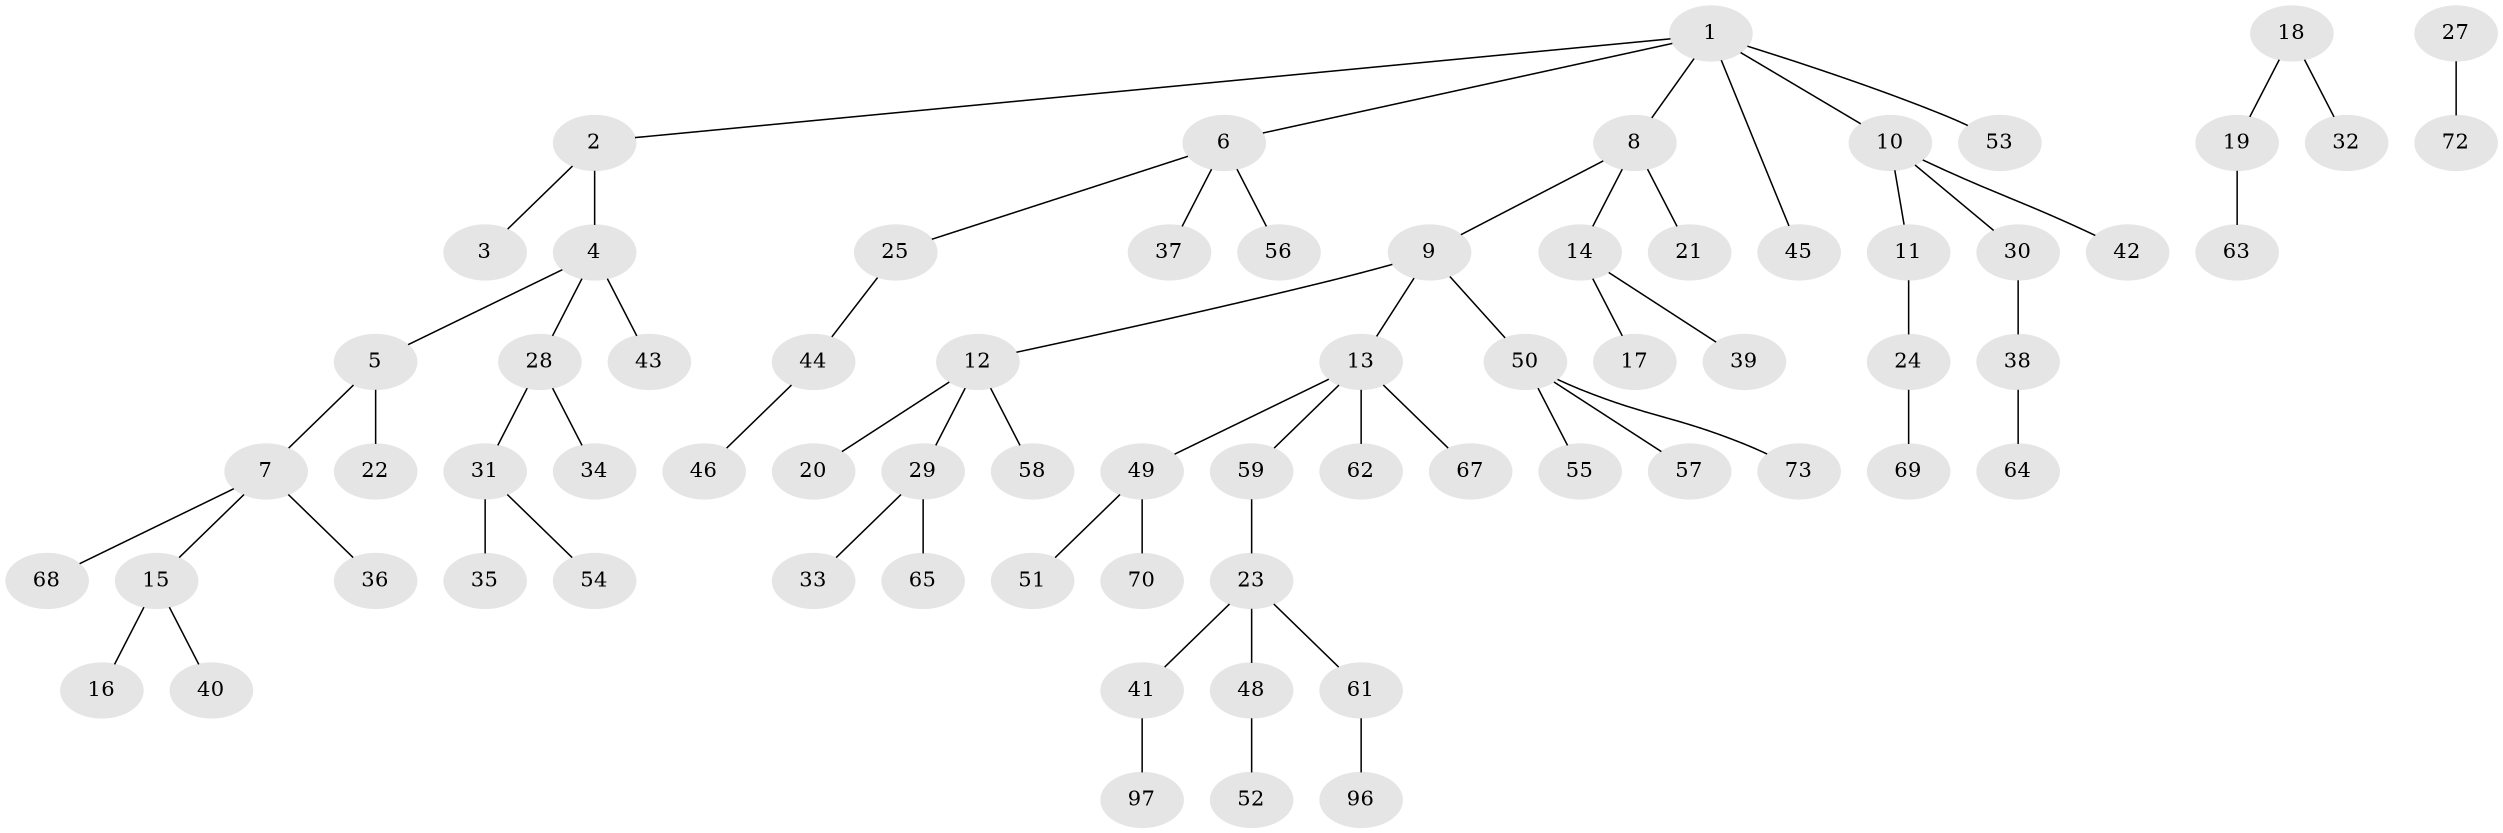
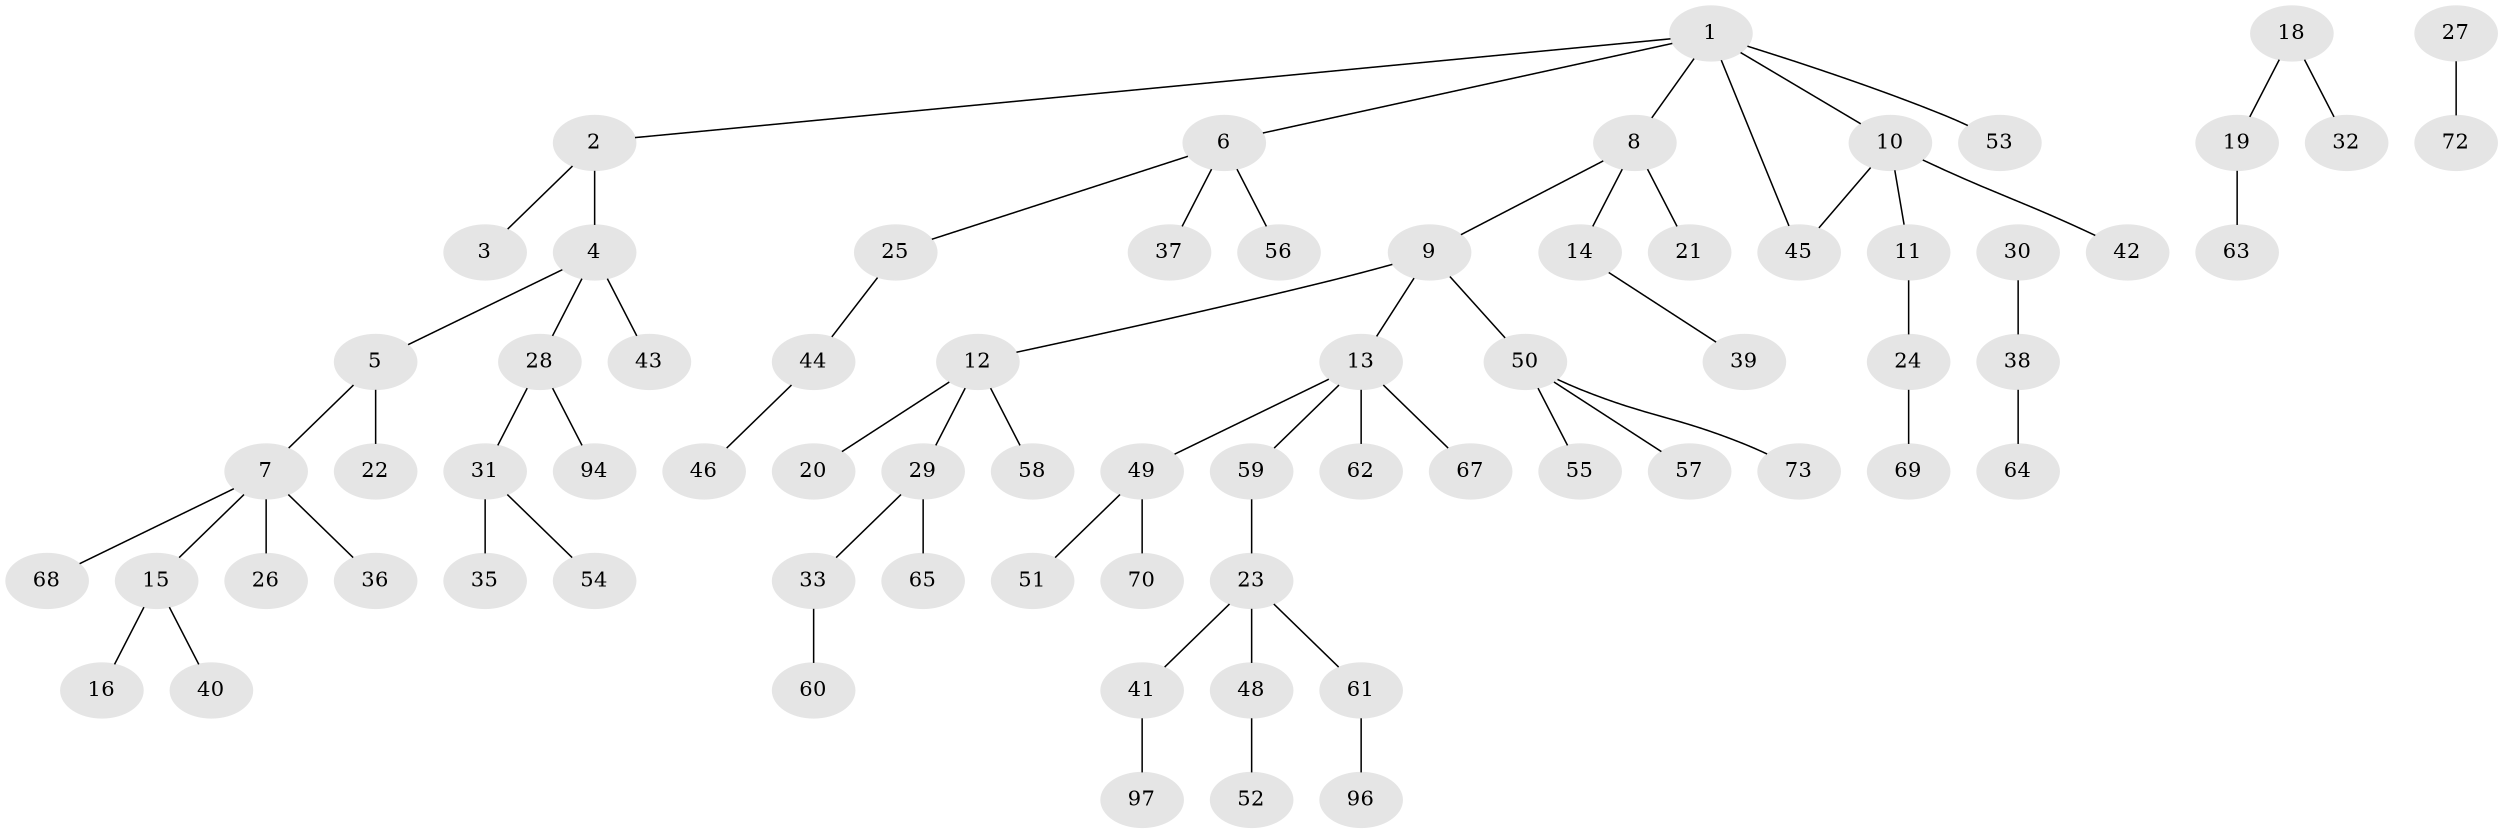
edge "10" -- "30": now "10" -- "45"
node "17": removed
node "34": label "34" -> "94"
node "26": added
node "60": added
